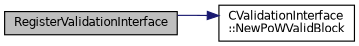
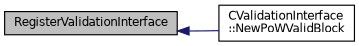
edge "RegisterValidationInterface" -> "CValidationInterface ::NewPoWValidBlock": reversed
